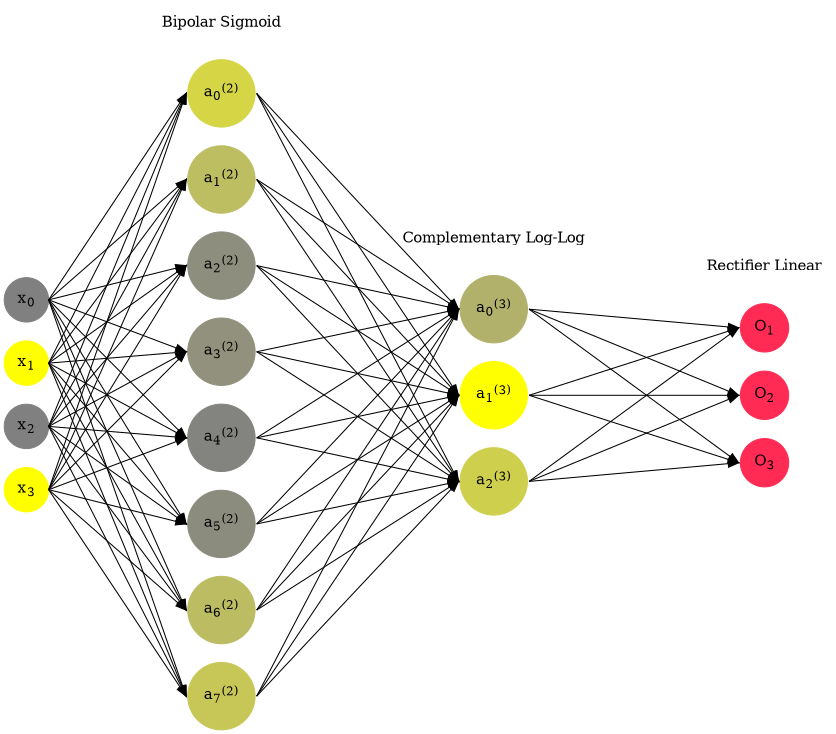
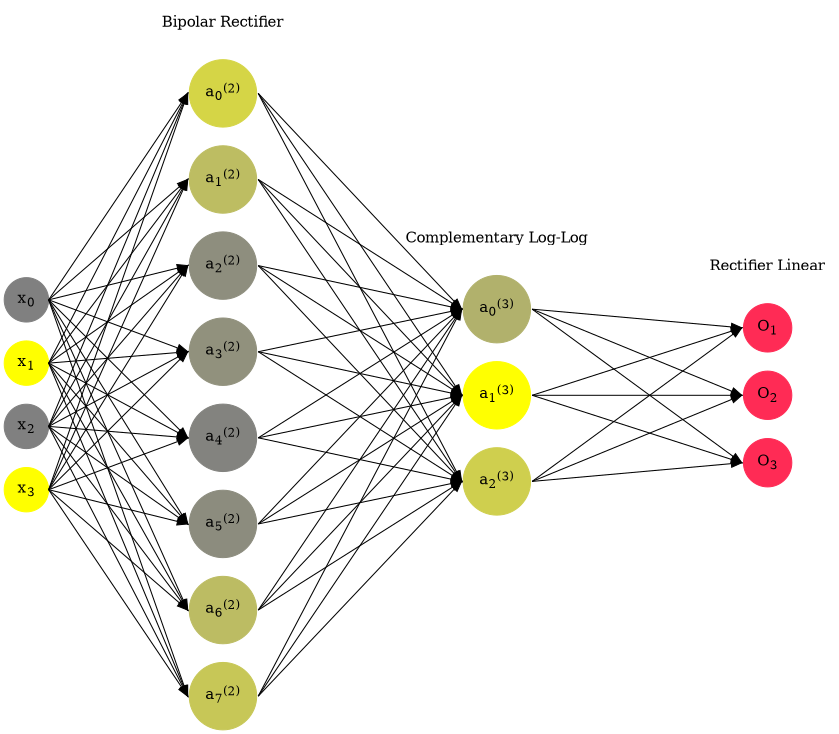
node "Bipolar Sigmoid": label "Bipolar Sigmoid" -> "Bipolar Rectifier"
